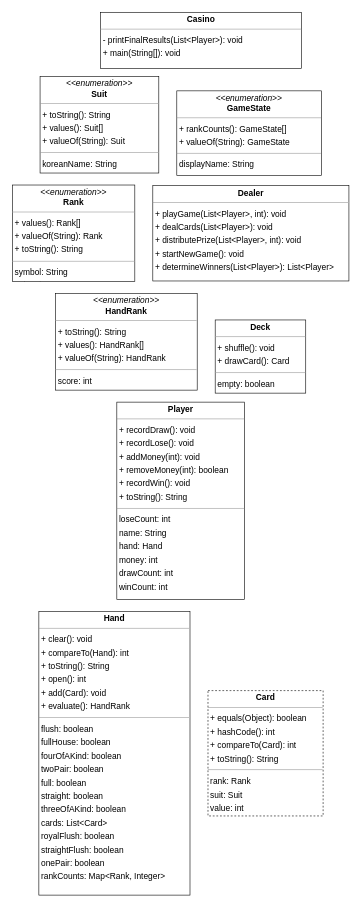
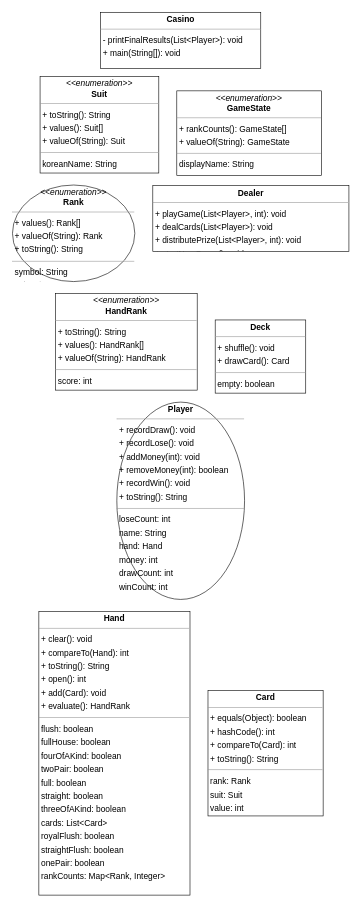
node "Casino - printFinalResults(List<Player>): void + main(String[]): void": size 201x56 -> 160x56
node "<<enumeration>> Rank + values(): Rank[] + valueOf(String): Rank + toString(): String symbol: String value: int": shape rectangle -> ellipse
node "Dealer + playGame(List<Player>, int): void + dealCards(List<Player>): void + distributePrize(List<Player>, int): void + startNewGame(): void + determineWinners(List<Player>): List<Player>": size 196x95 -> 196x66
node "Player + recordDraw(): void + recordLose(): void + addMoney(int): void + removeMoney(int): boolean + recordWin(): void + toString(): String loseCount: int name: String hand: Hand money: int drawCount: int winCount: int": shape rectangle -> ellipse
node "Card + equals(Object): boolean + hashCode(): int + compareTo(Card): int + toString(): String rank: Rank suit: Suit value: int": style dashed -> solid
